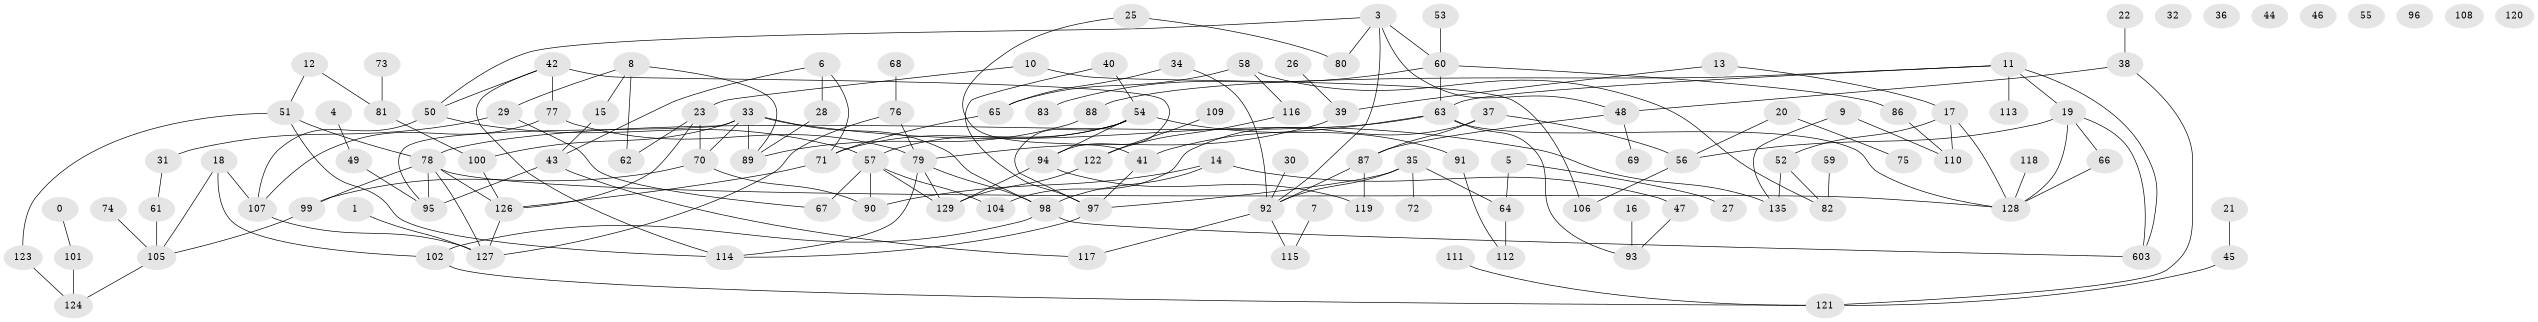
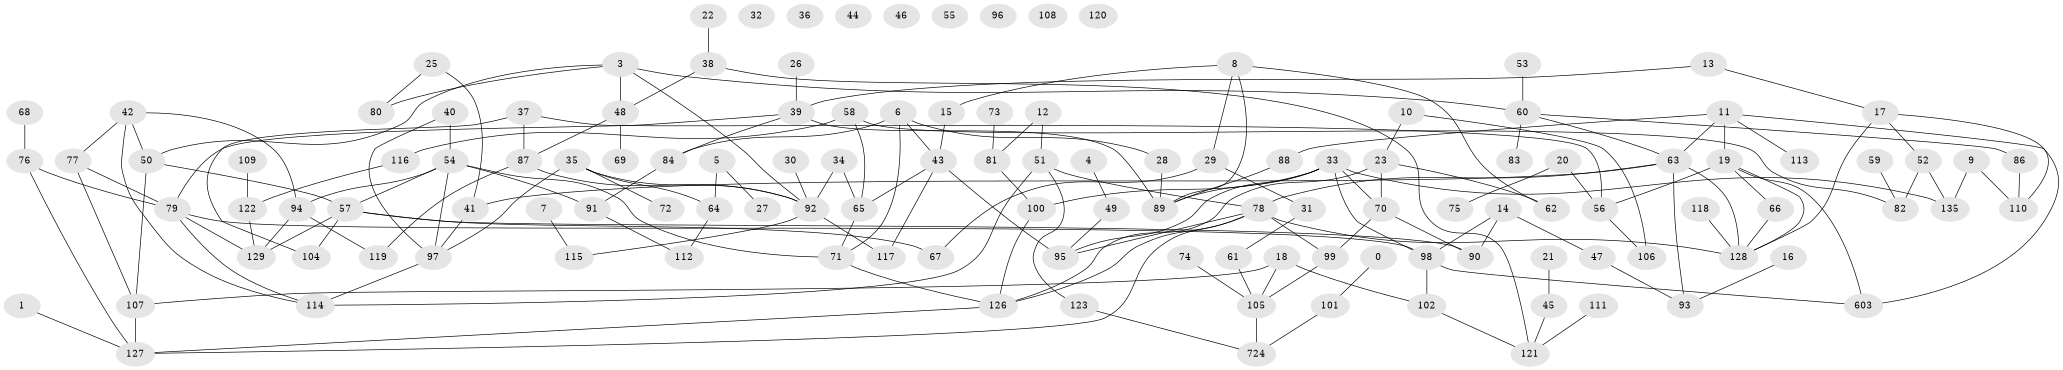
edge "39" -- "89": added
node "84": added
edge "43" -- "65": added
node "124": label "124" -> "724"
